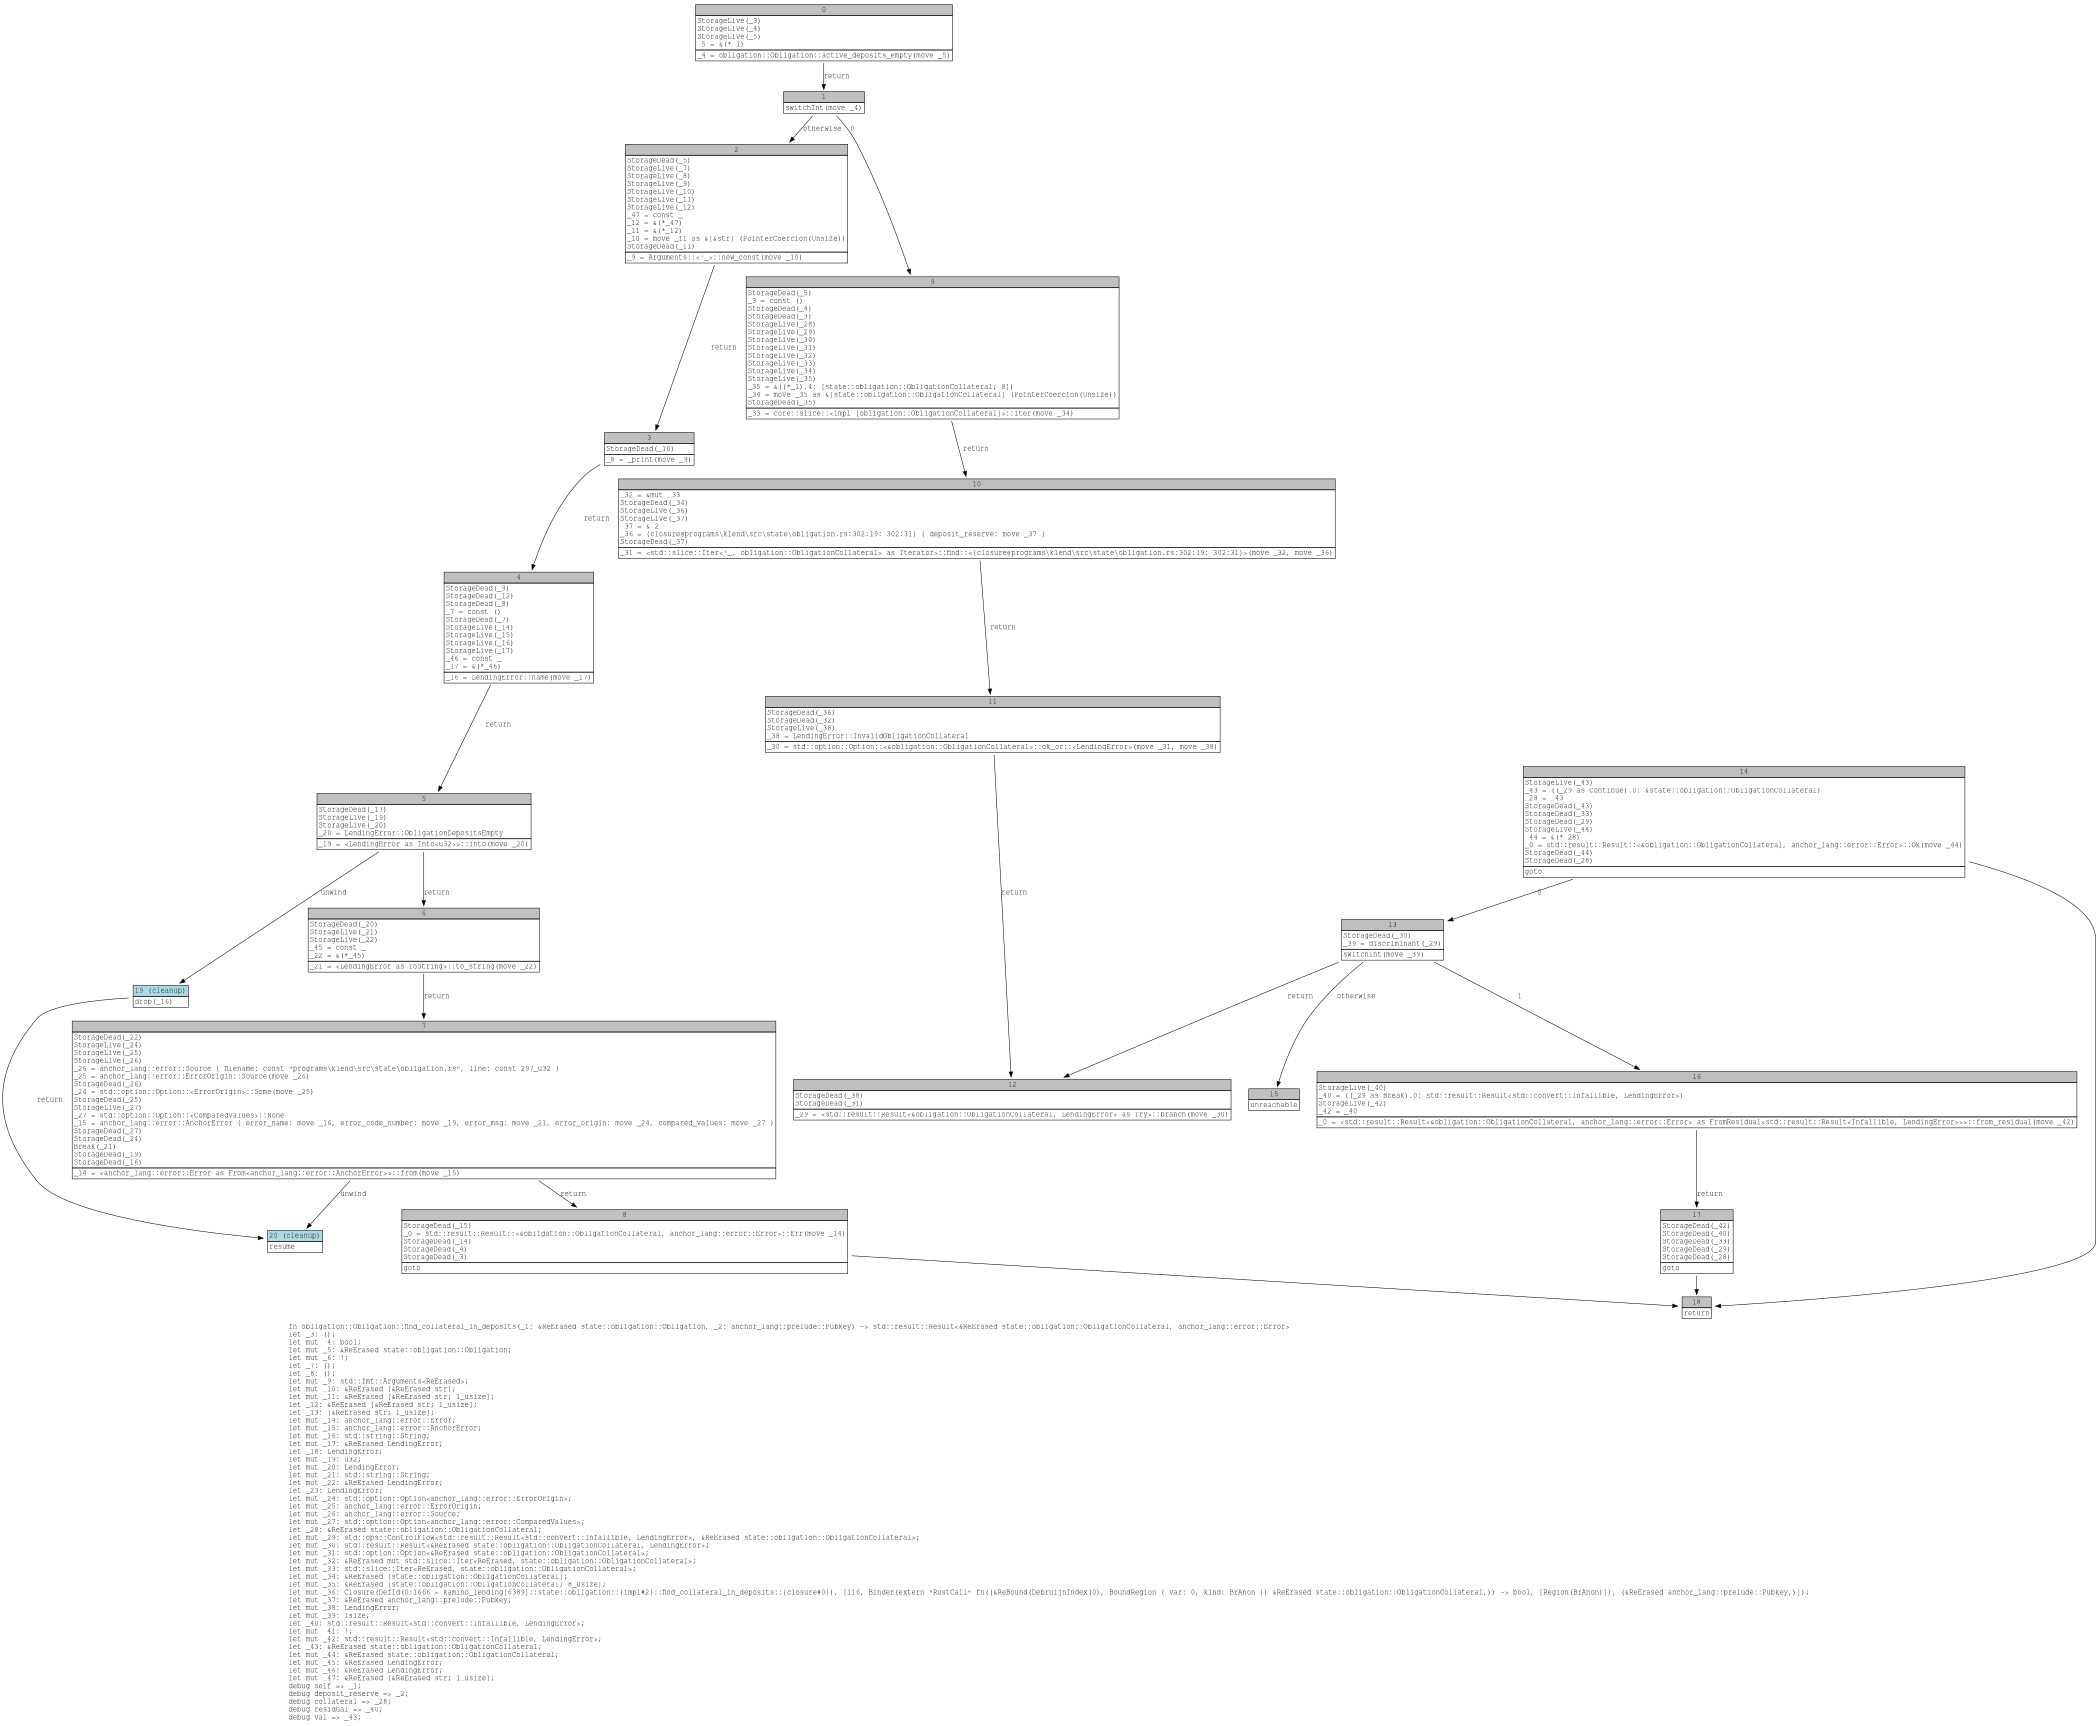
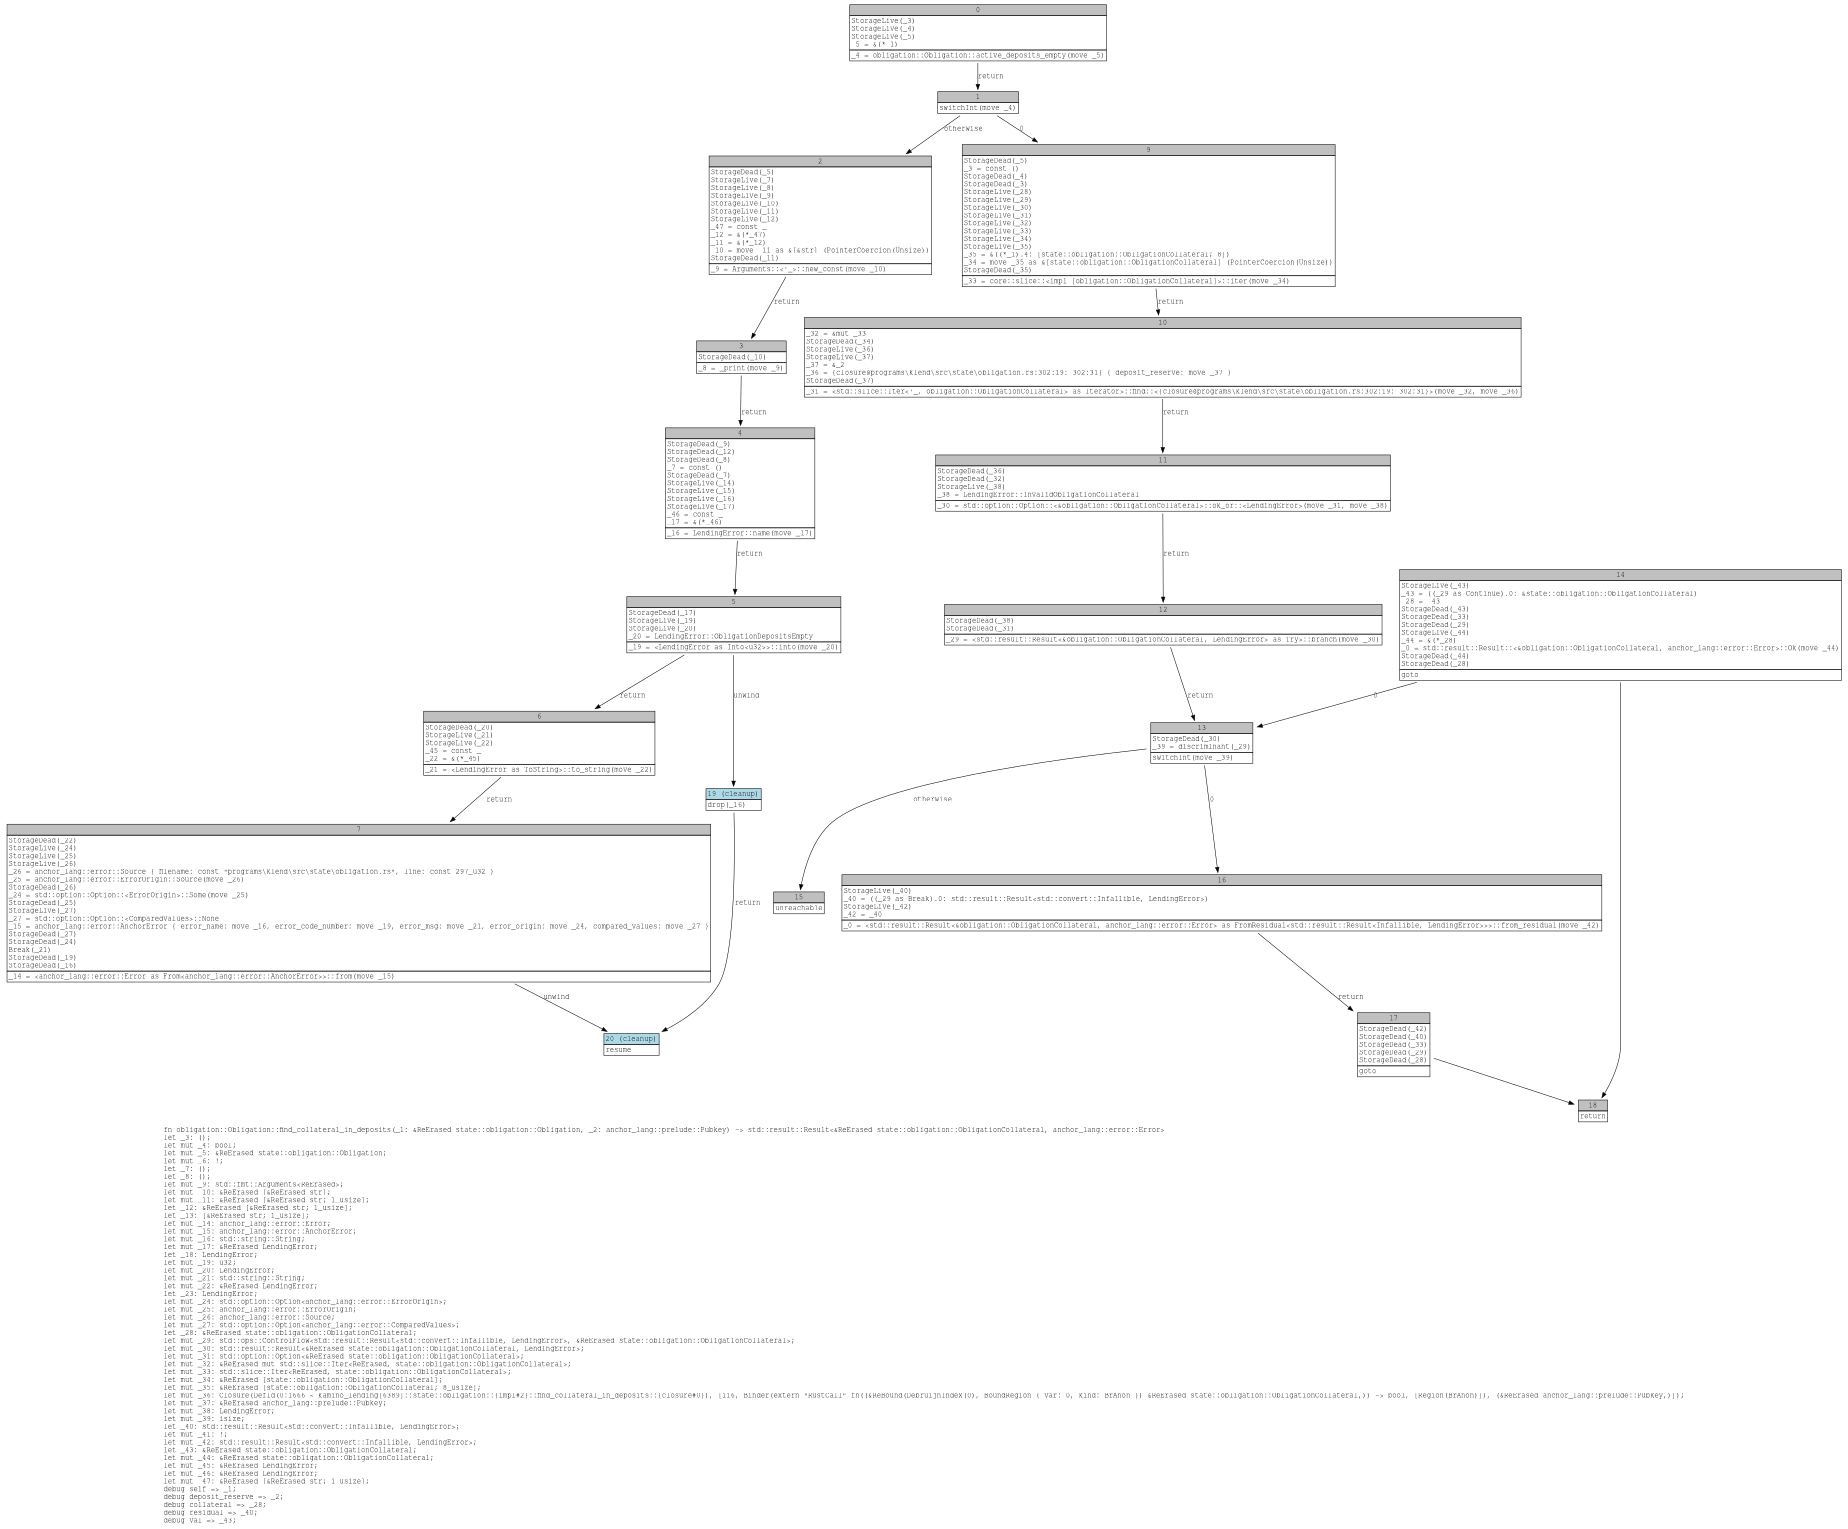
edge "13" -> "16": label "1" -> "0"
edge "13" -> "12": reversed
node "8": removed
